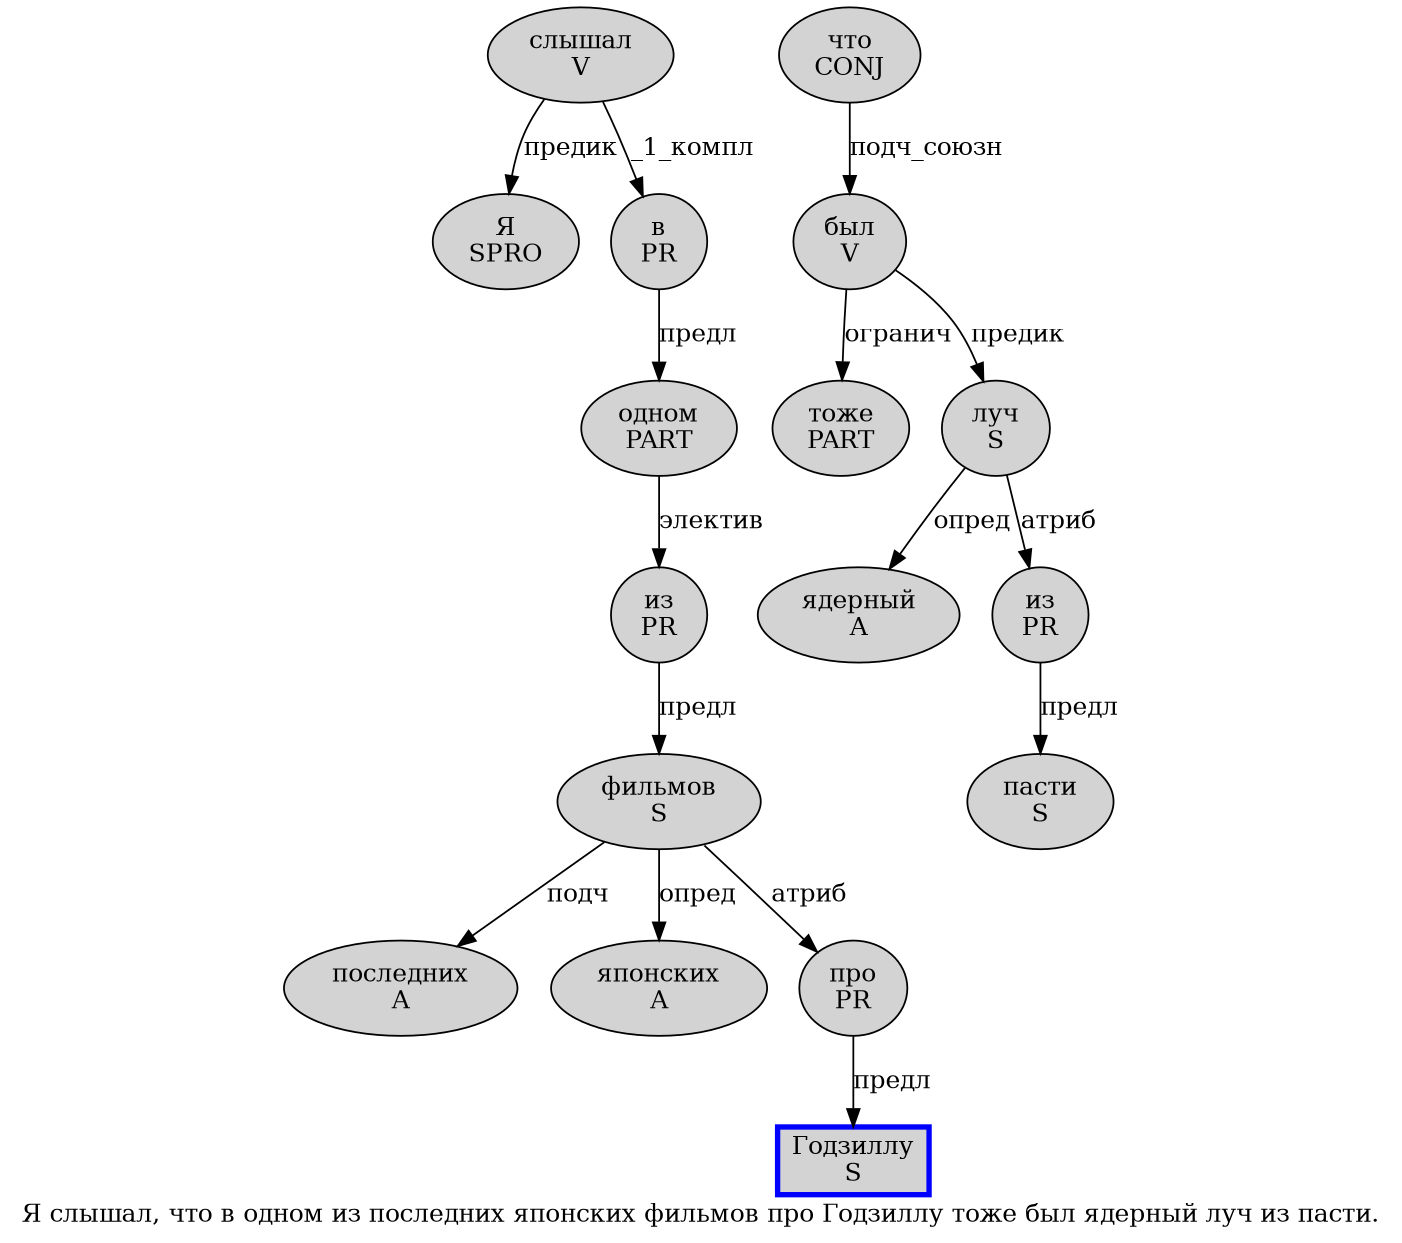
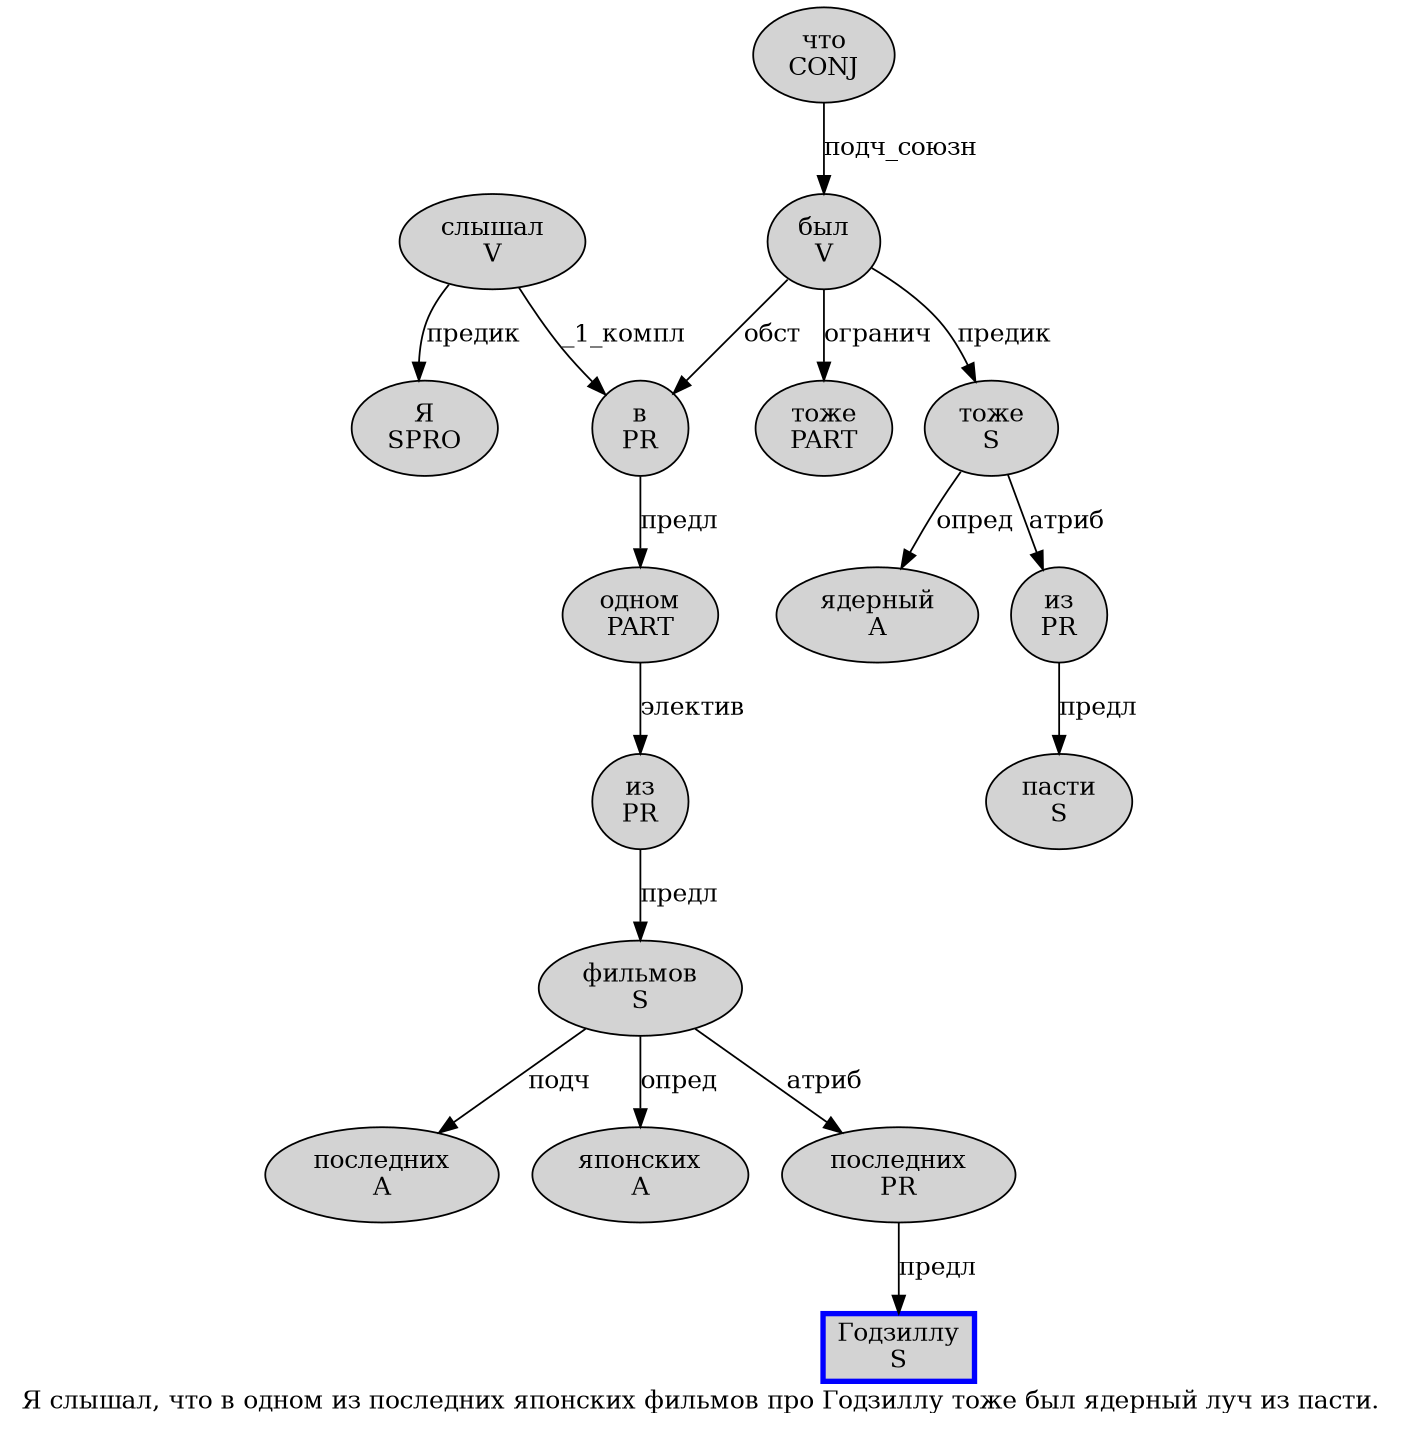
edge "был V" -> "в PR": added, label "обст"
node "луч S": label "луч S" -> "тоже S"
node "про PR": label "про PR" -> "последних PR"
